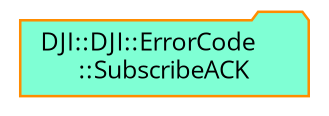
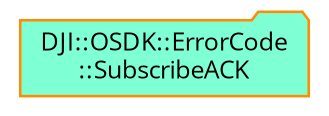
node "DJI::DJI::ErrorCode ::SubscribeACK": label "DJI::DJI::ErrorCode ::SubscribeACK" -> "DJI::OSDK::ErrorCode ::SubscribeACK"
